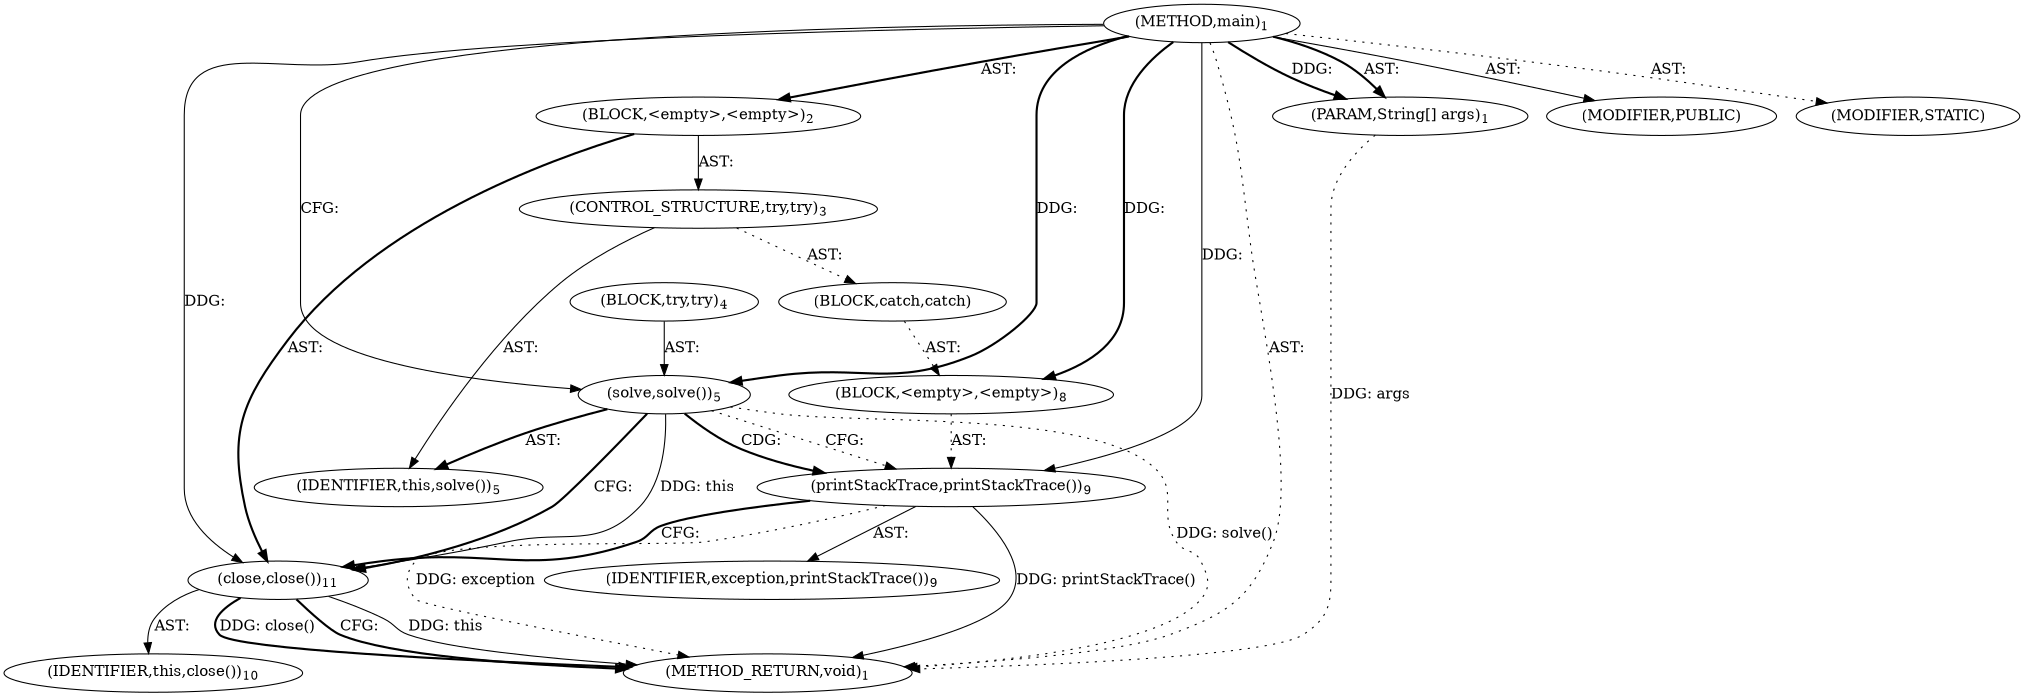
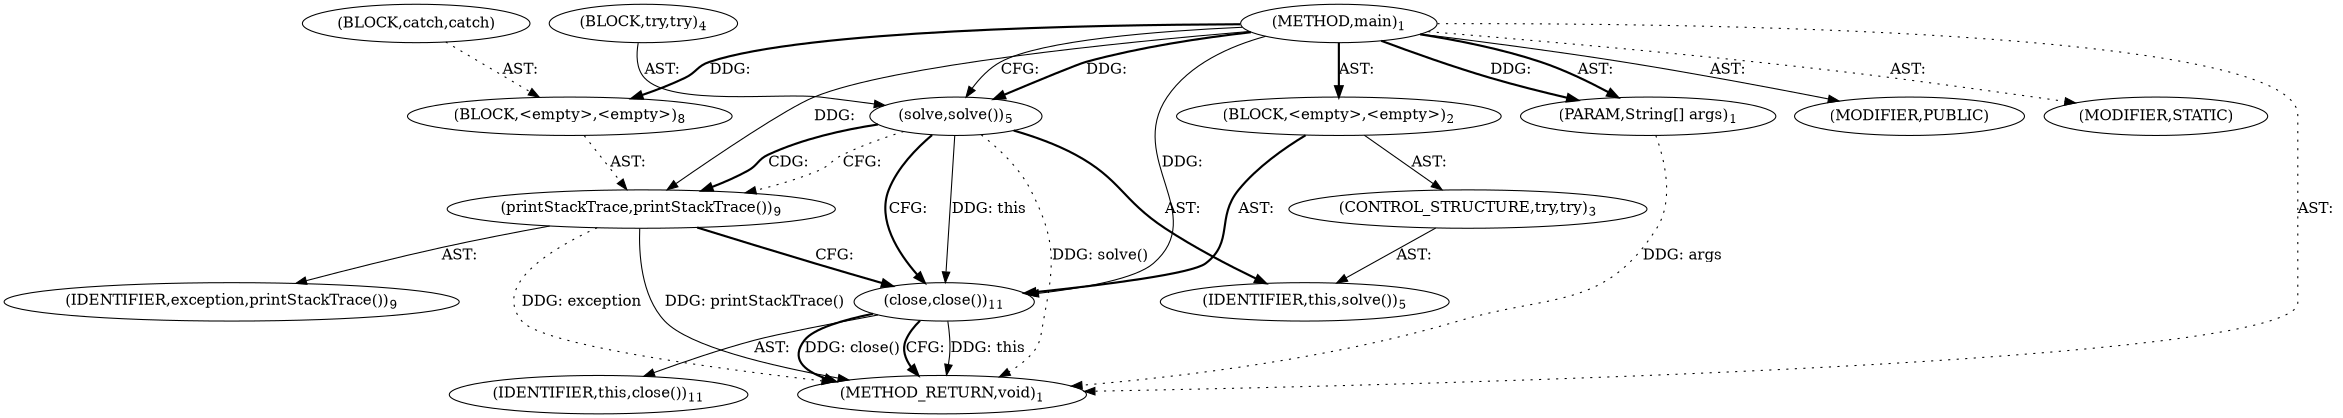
edge "(CONTROL_STRUCTURE,try,try)" -> "(BLOCK,catch,catch)": removed, label "AST:"
node "(IDENTIFIER,this,close())": text "10" -> "11"
